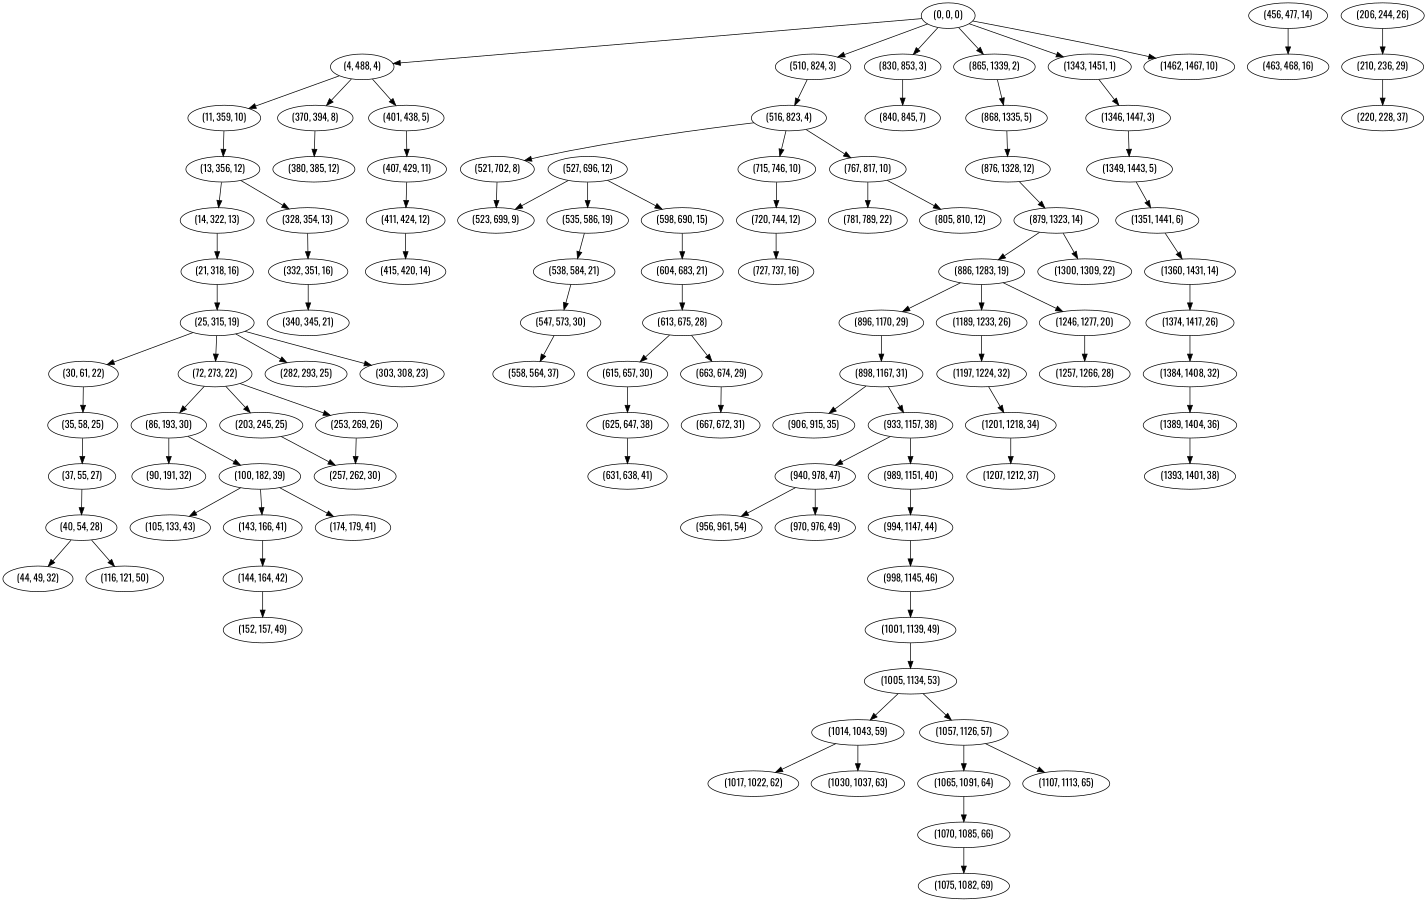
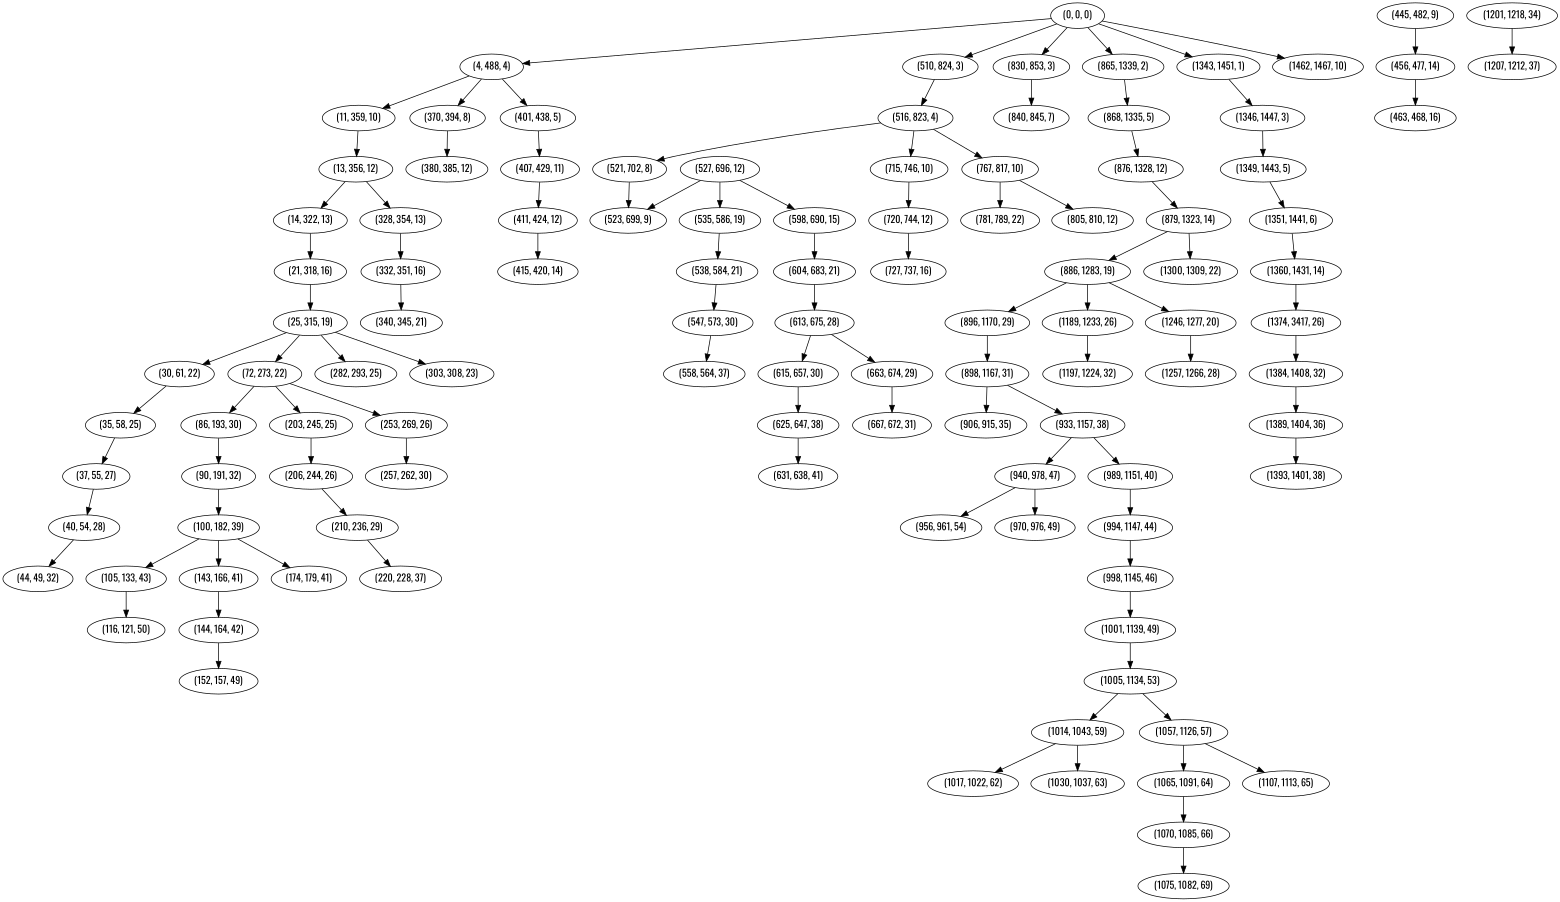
node "(445, 482, 9)": added
node "(1374, 1417, 26)": label "(1374, 1417, 26)" -> "(1374, 3417, 26)"
edge "(1197, 1224, 32)" -> "(1201, 1218, 34)": removed
edge "(86, 193, 30)" -> "(100, 182, 39)": now "(90, 191, 32)" -> "(100, 182, 39)"
edge "(203, 245, 25)" -> "(257, 262, 30)": now "(203, 245, 25)" -> "(206, 244, 26)"
edge "(40, 54, 28)" -> "(116, 121, 50)": now "(105, 133, 43)" -> "(116, 121, 50)"
